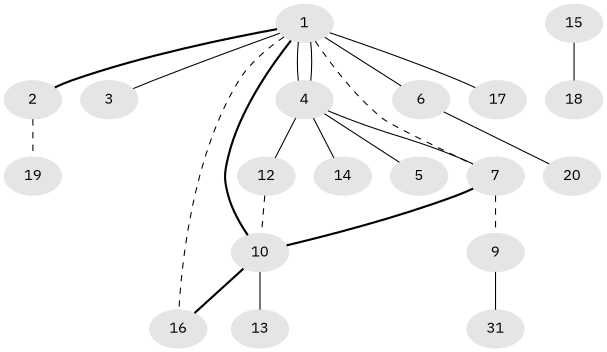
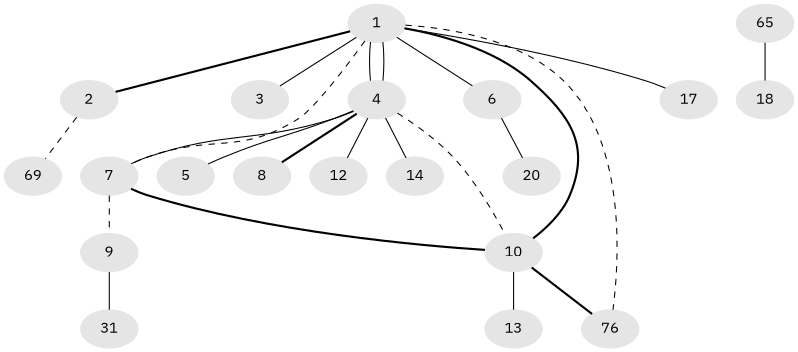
node "15": label "15" -> "65"
node "19": label "19" -> "69"
node "8": added
edge "12" -- "10": now "4" -- "10"
node "16": label "16" -> "76"
